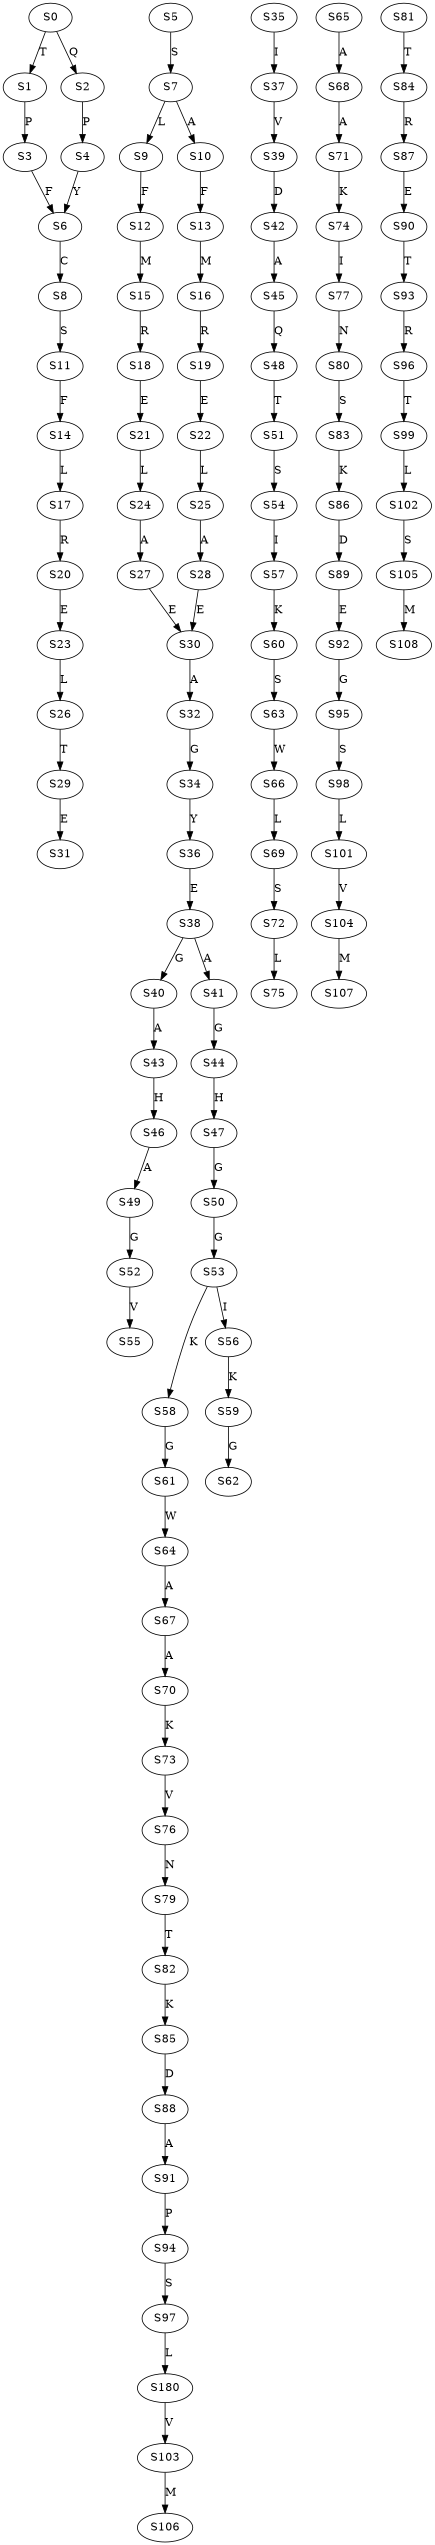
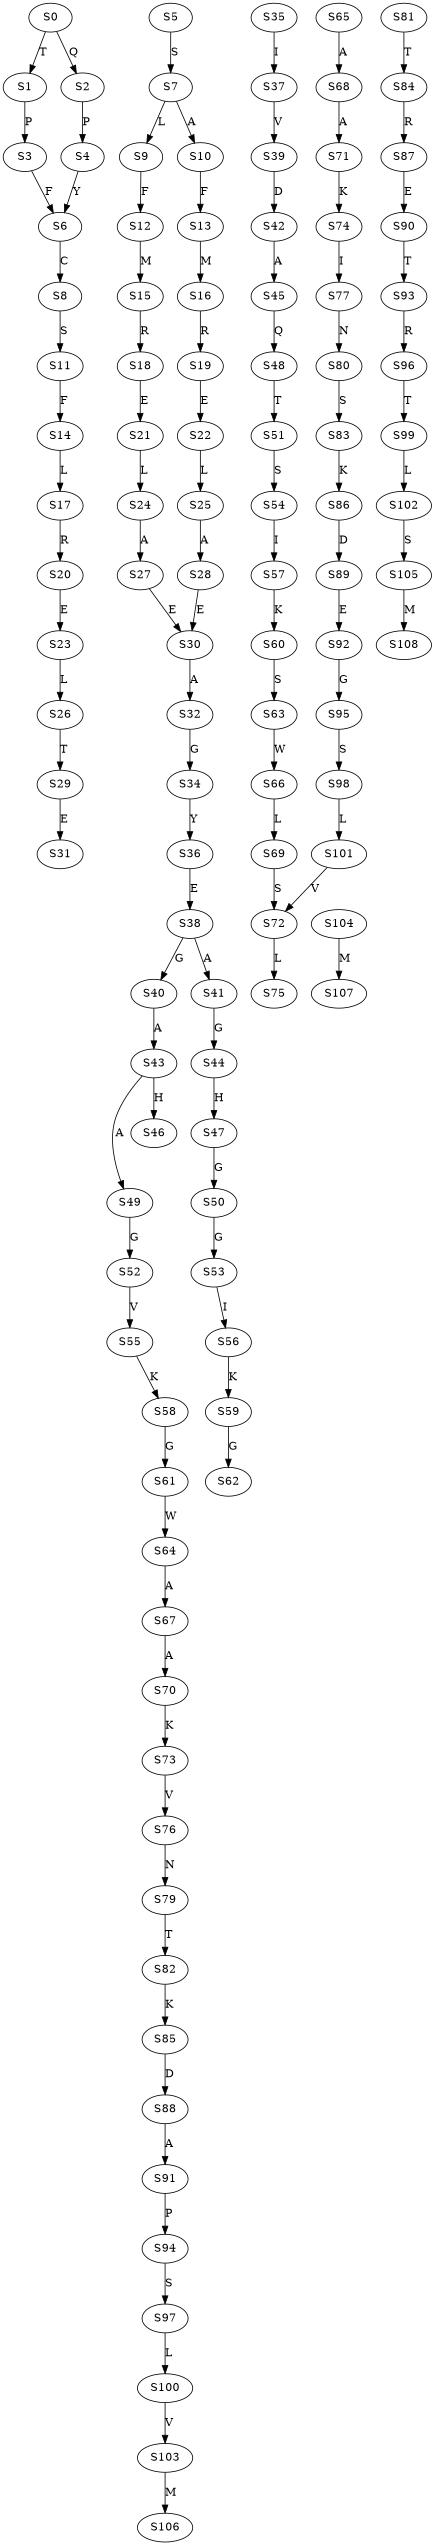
edge "S101" -> "S104": now "S101" -> "S72"
edge "S46" -> "S49": now "S43" -> "S49"
edge "S53" -> "S58": now "S55" -> "S58"
node "S180": label "S180" -> "S100"
